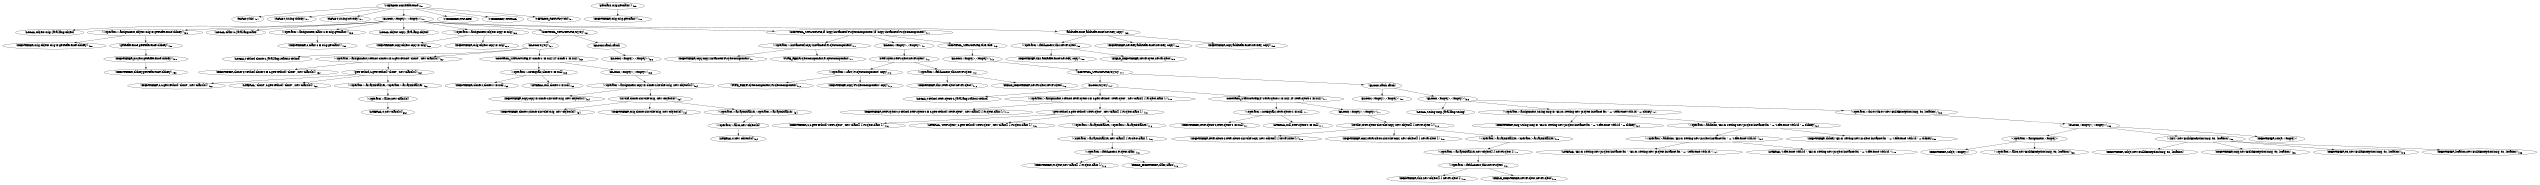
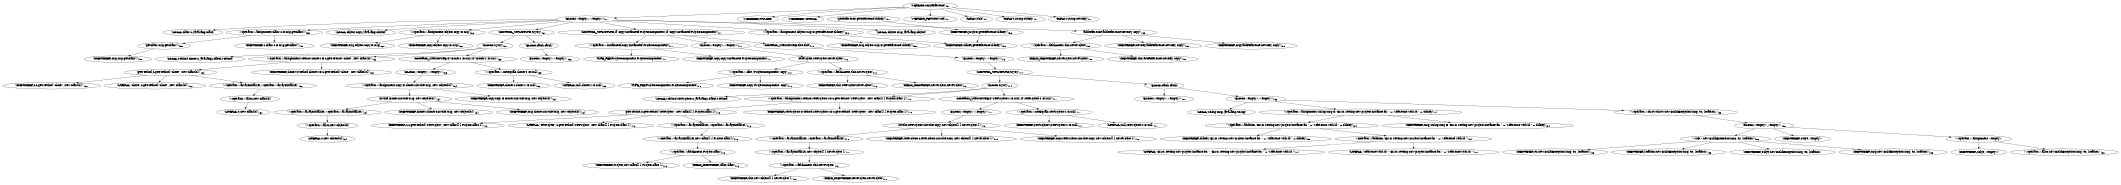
edge "(<operator>.assignment,Object orig = getReference(oldKey))" -> "(getReference,getReference(oldKey))": now "(<operator>.assignment,Object orig = getReference(oldKey))" -> "(IDENTIFIER,oldKey,getReference(oldKey))"
edge "(<operator>.assignment,Class c = orig.getClass())" -> "(getClass,orig.getClass())": added
node "(LITERAL,0,new Class[0])": text "662" -> "462"
